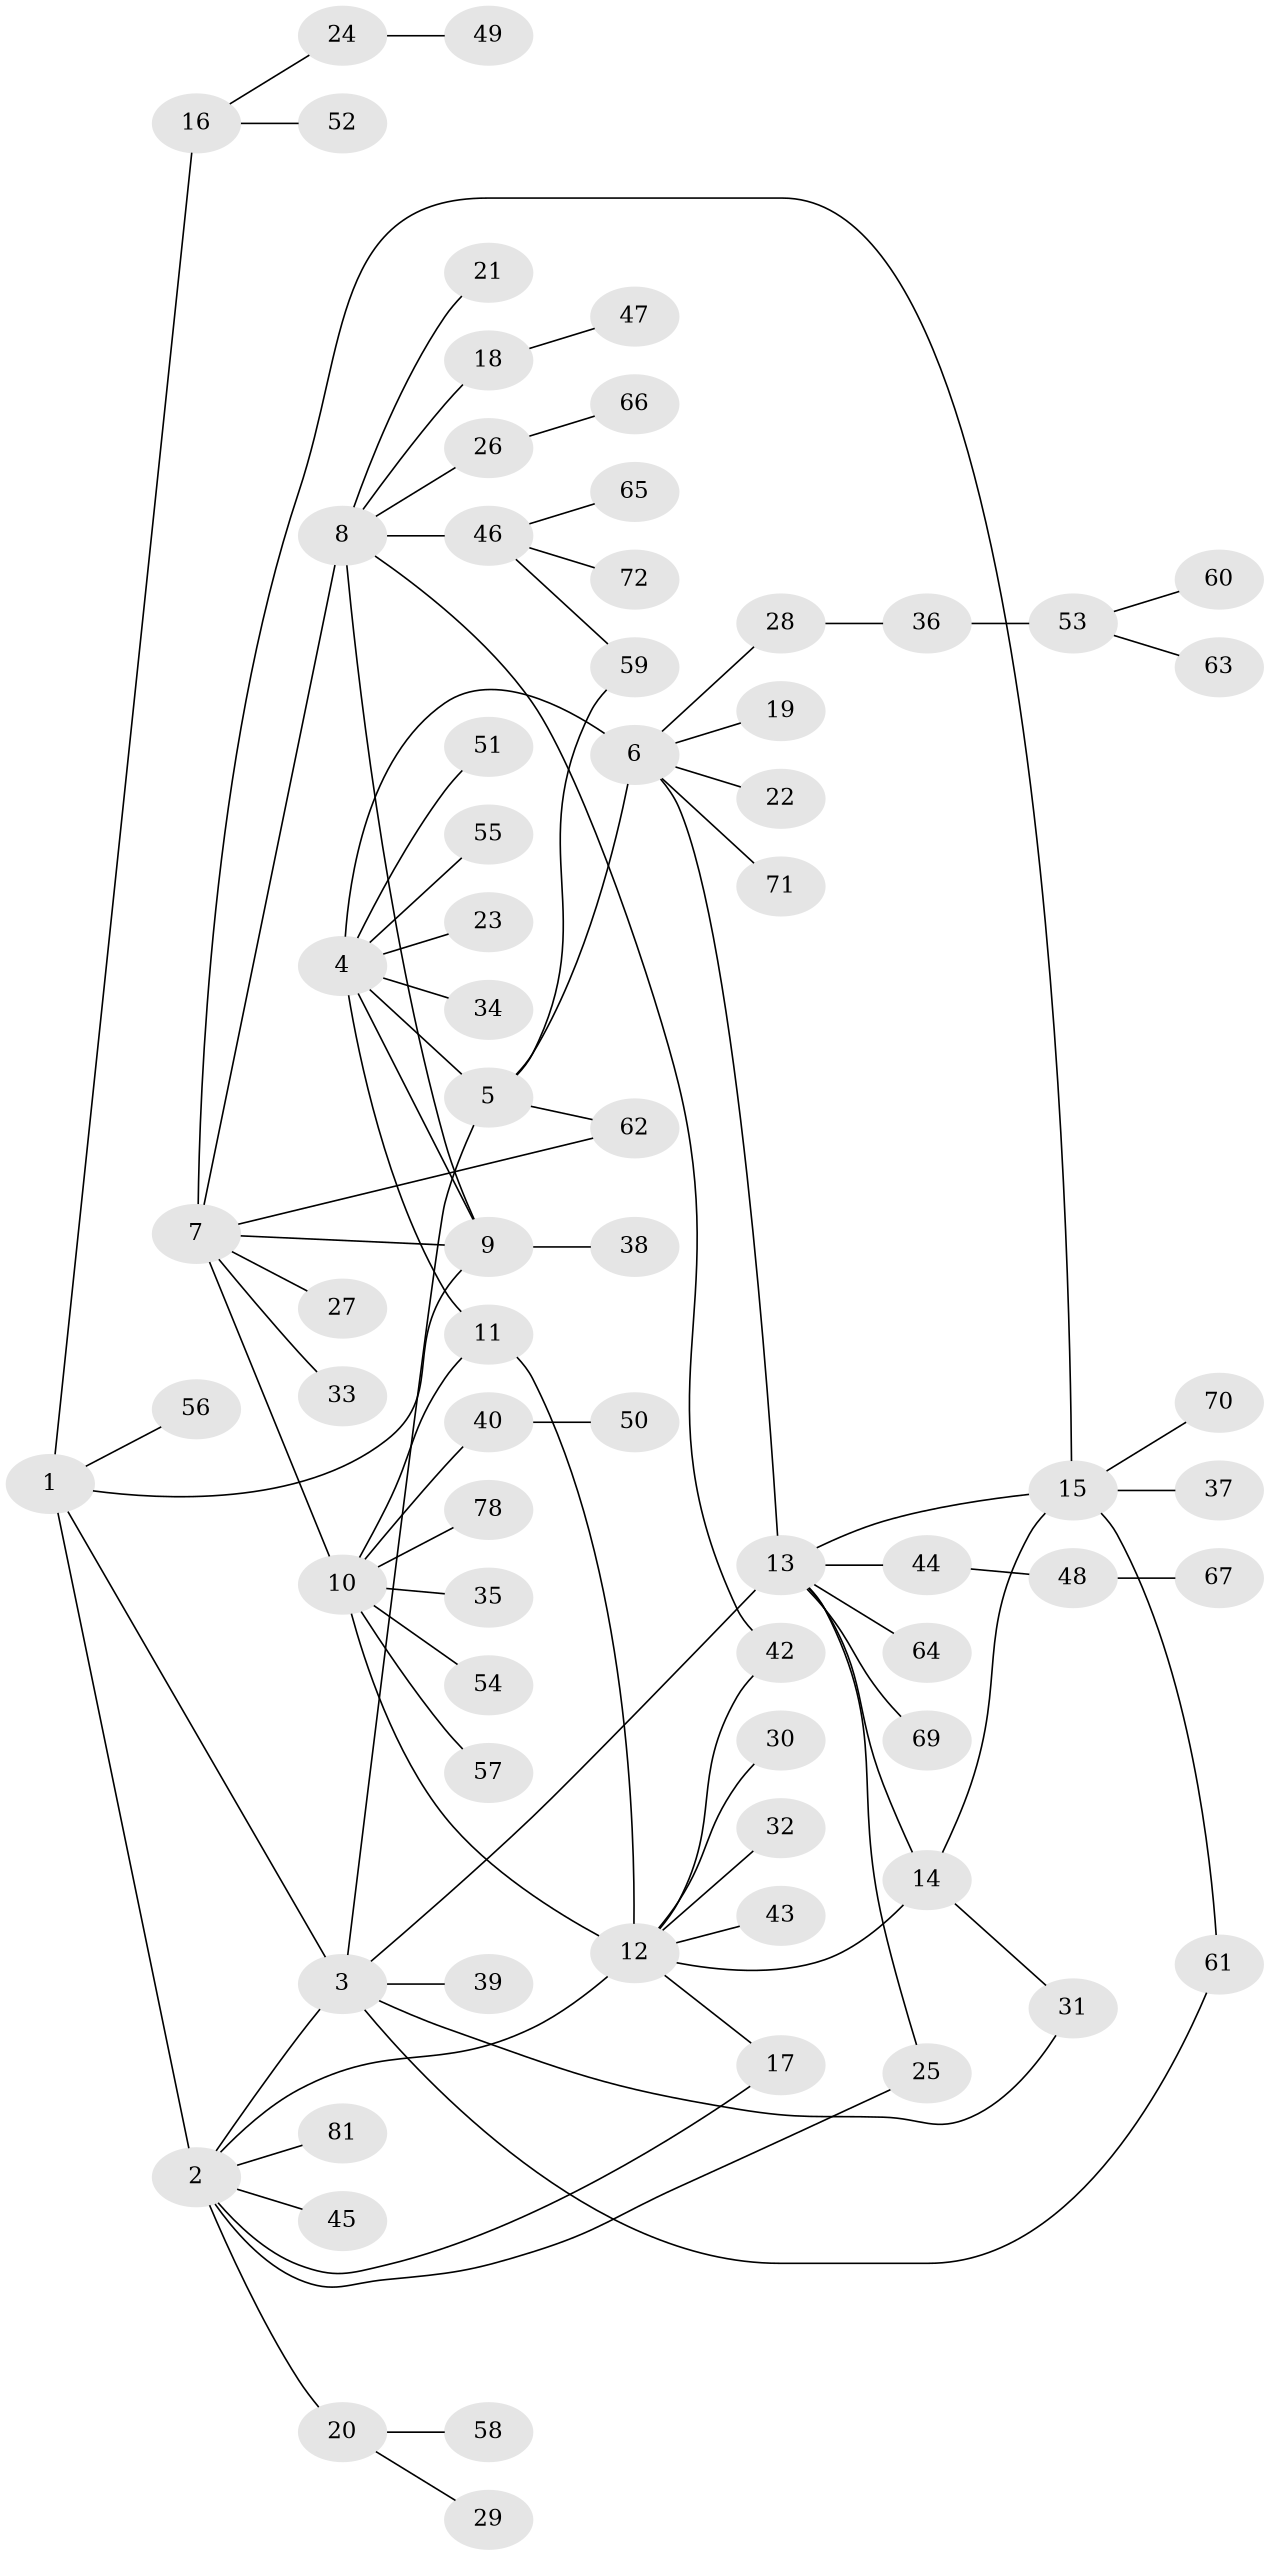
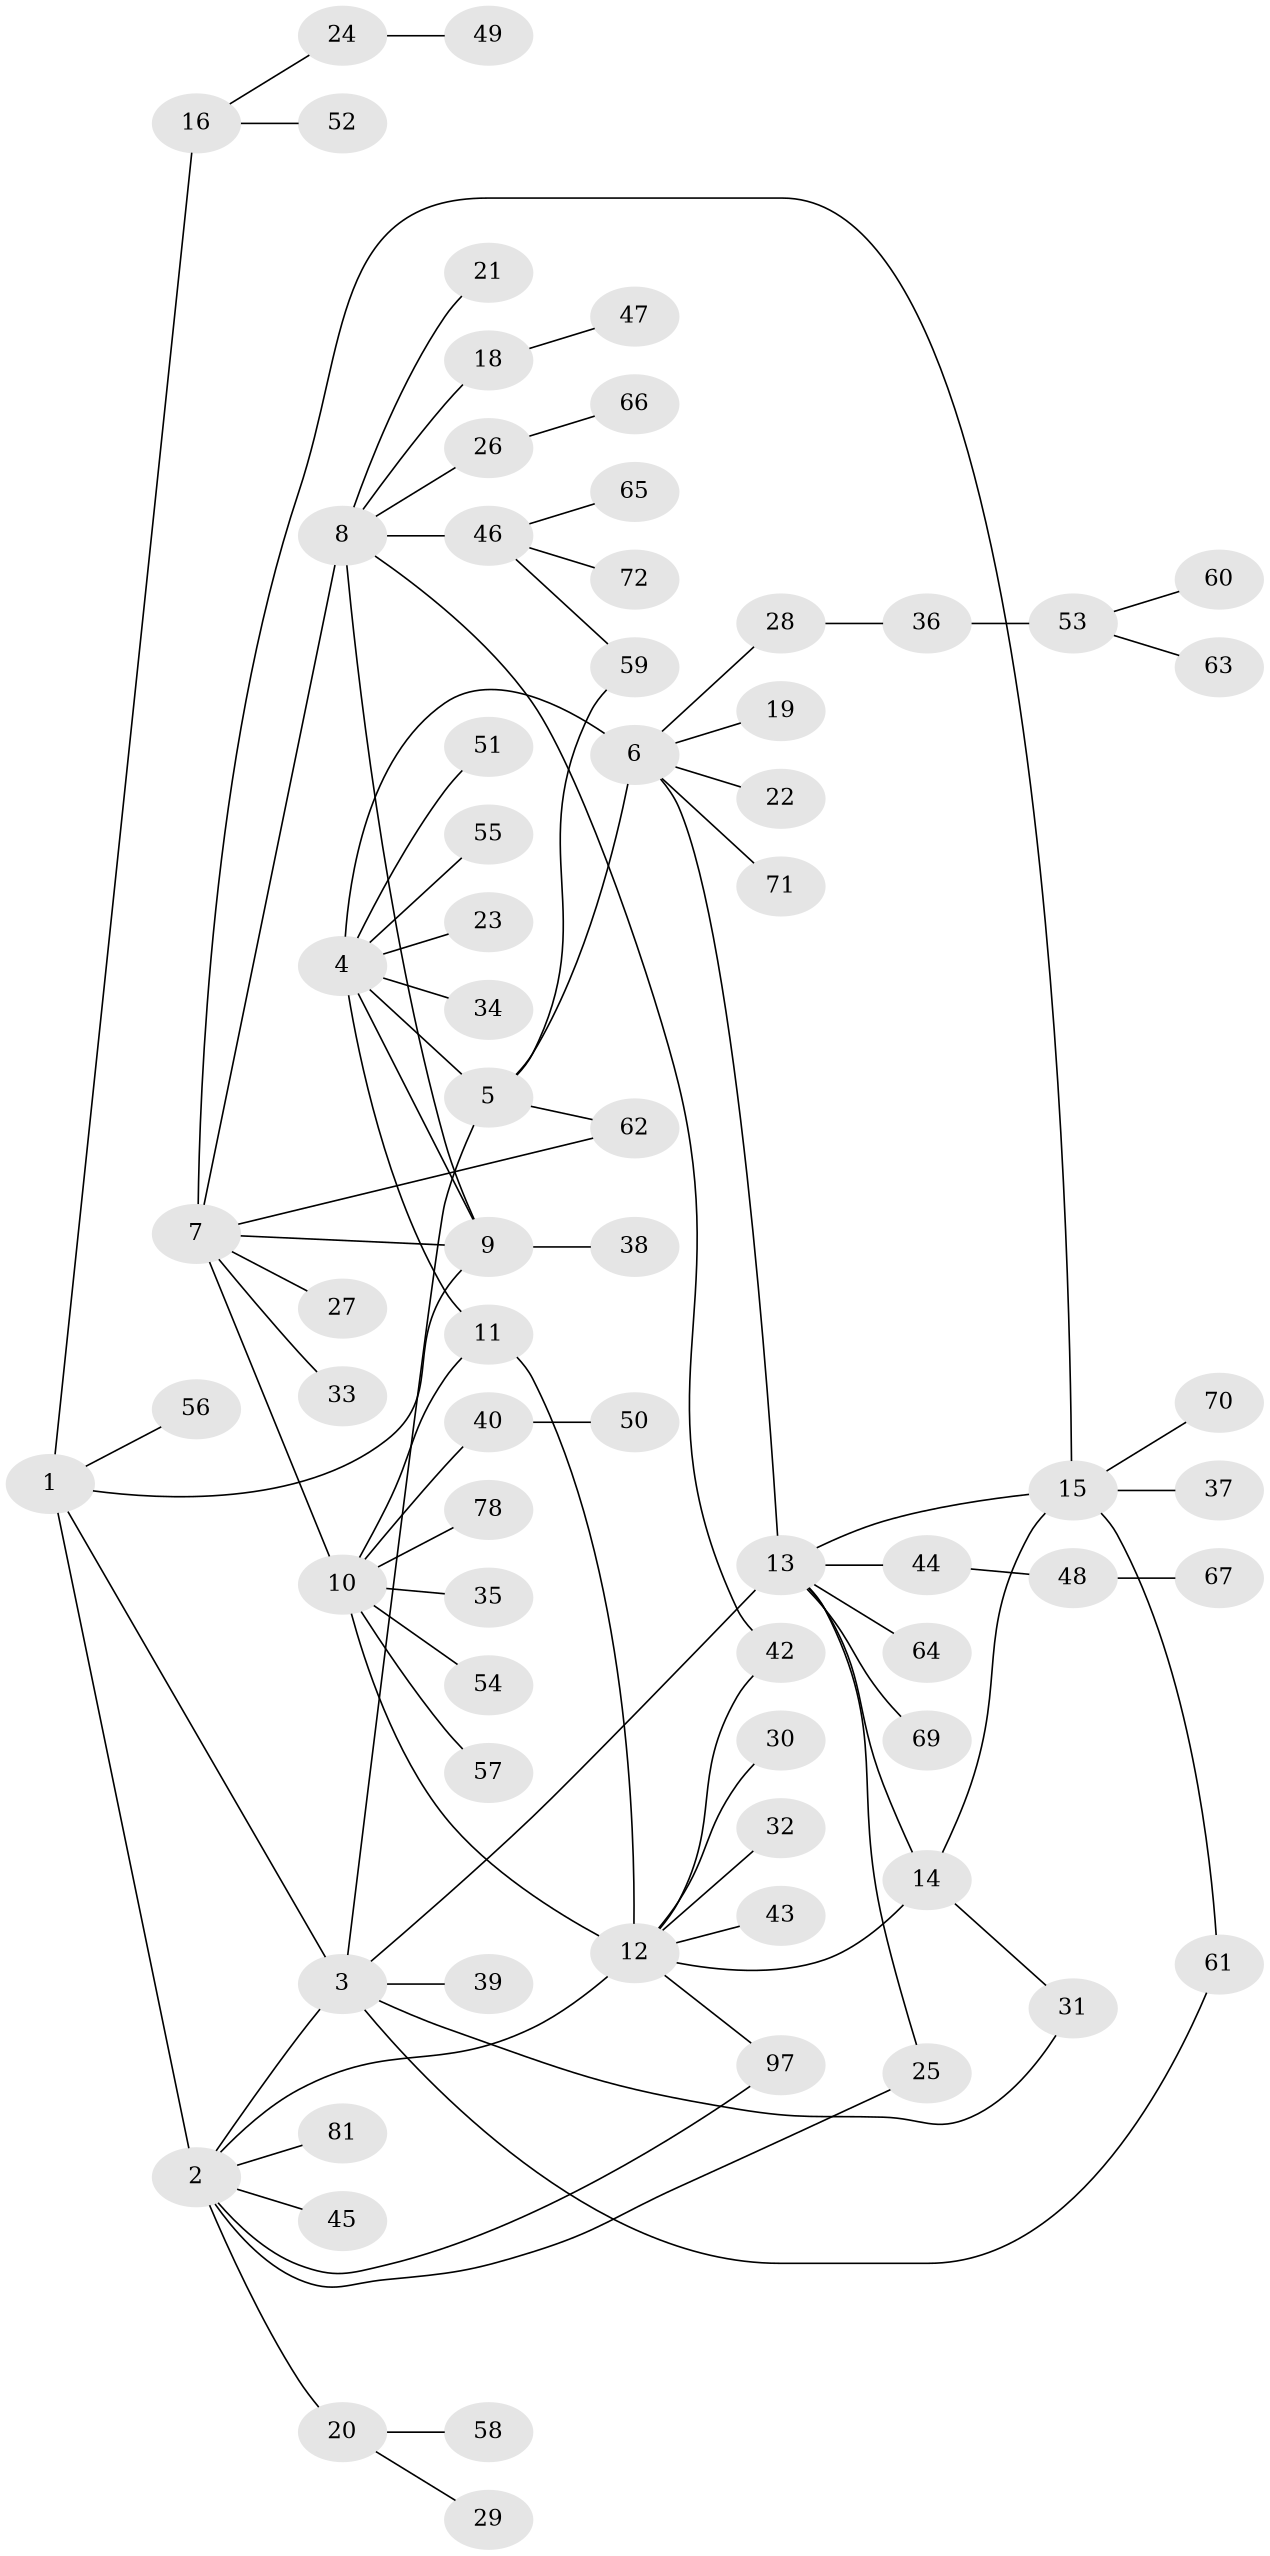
node "17": label "17" -> "97"
